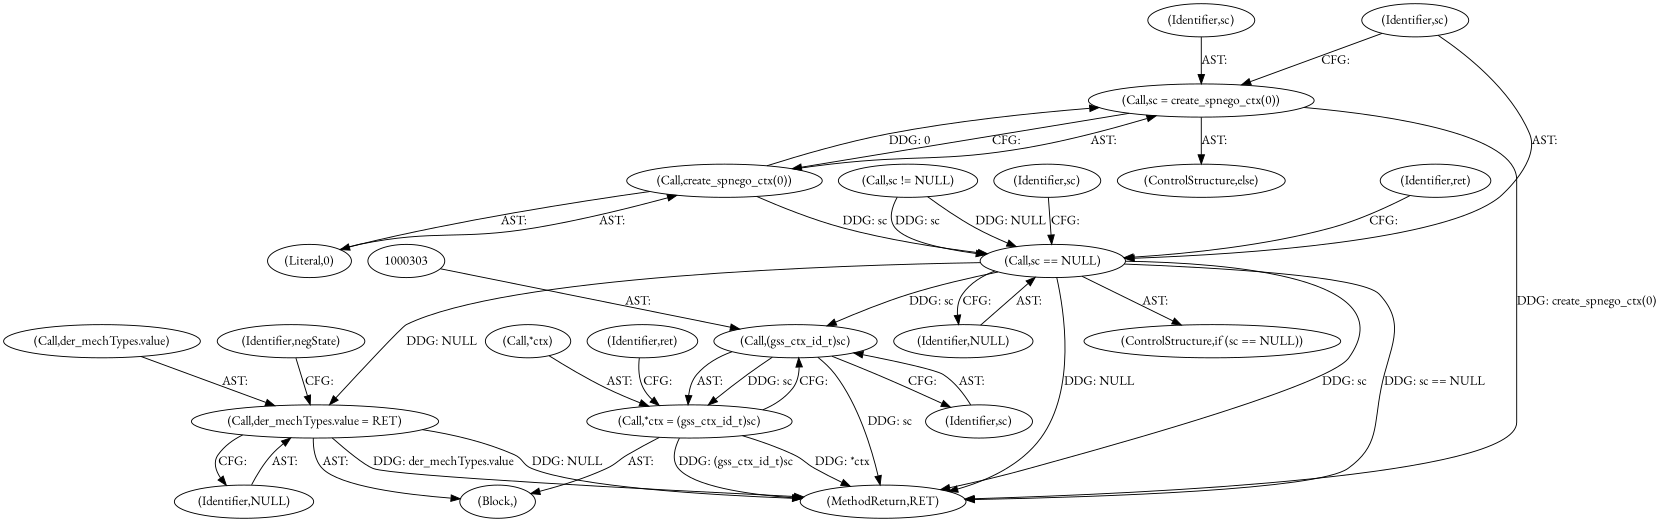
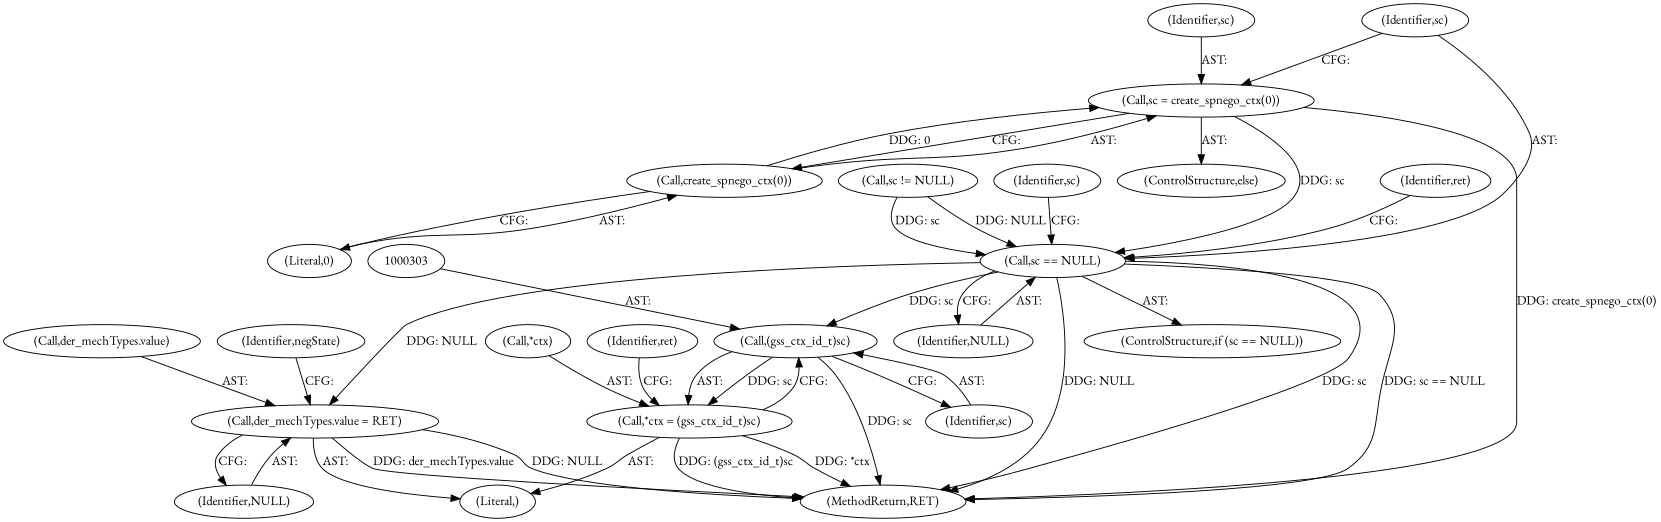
edge "(Call,create_spnego_ctx(0))" -> "(Literal,0)": label "AST: " -> "CFG: "
edge "(Call,create_spnego_ctx(0))" -> "(Call,sc == NULL)": now "(Call,sc = create_spnego_ctx(0))" -> "(Call,sc == NULL)"
node "(Block,)": label "(Block,)" -> "(Literal,)"
